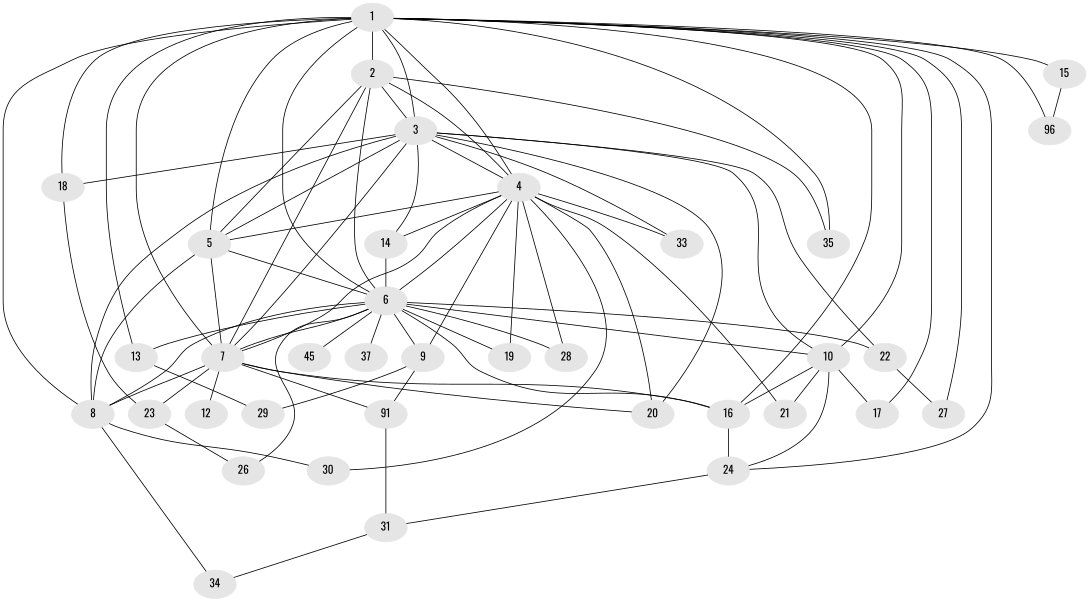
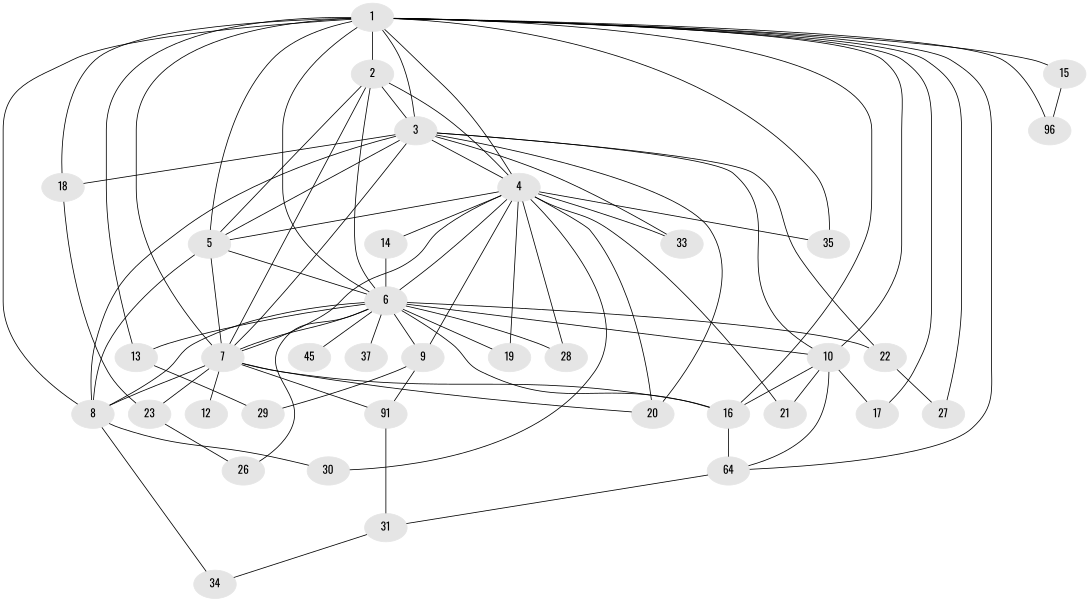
edge "2" -- "35": now "4" -- "35"
edge "3" -- "14": removed
node "24": label "24" -> "64"
